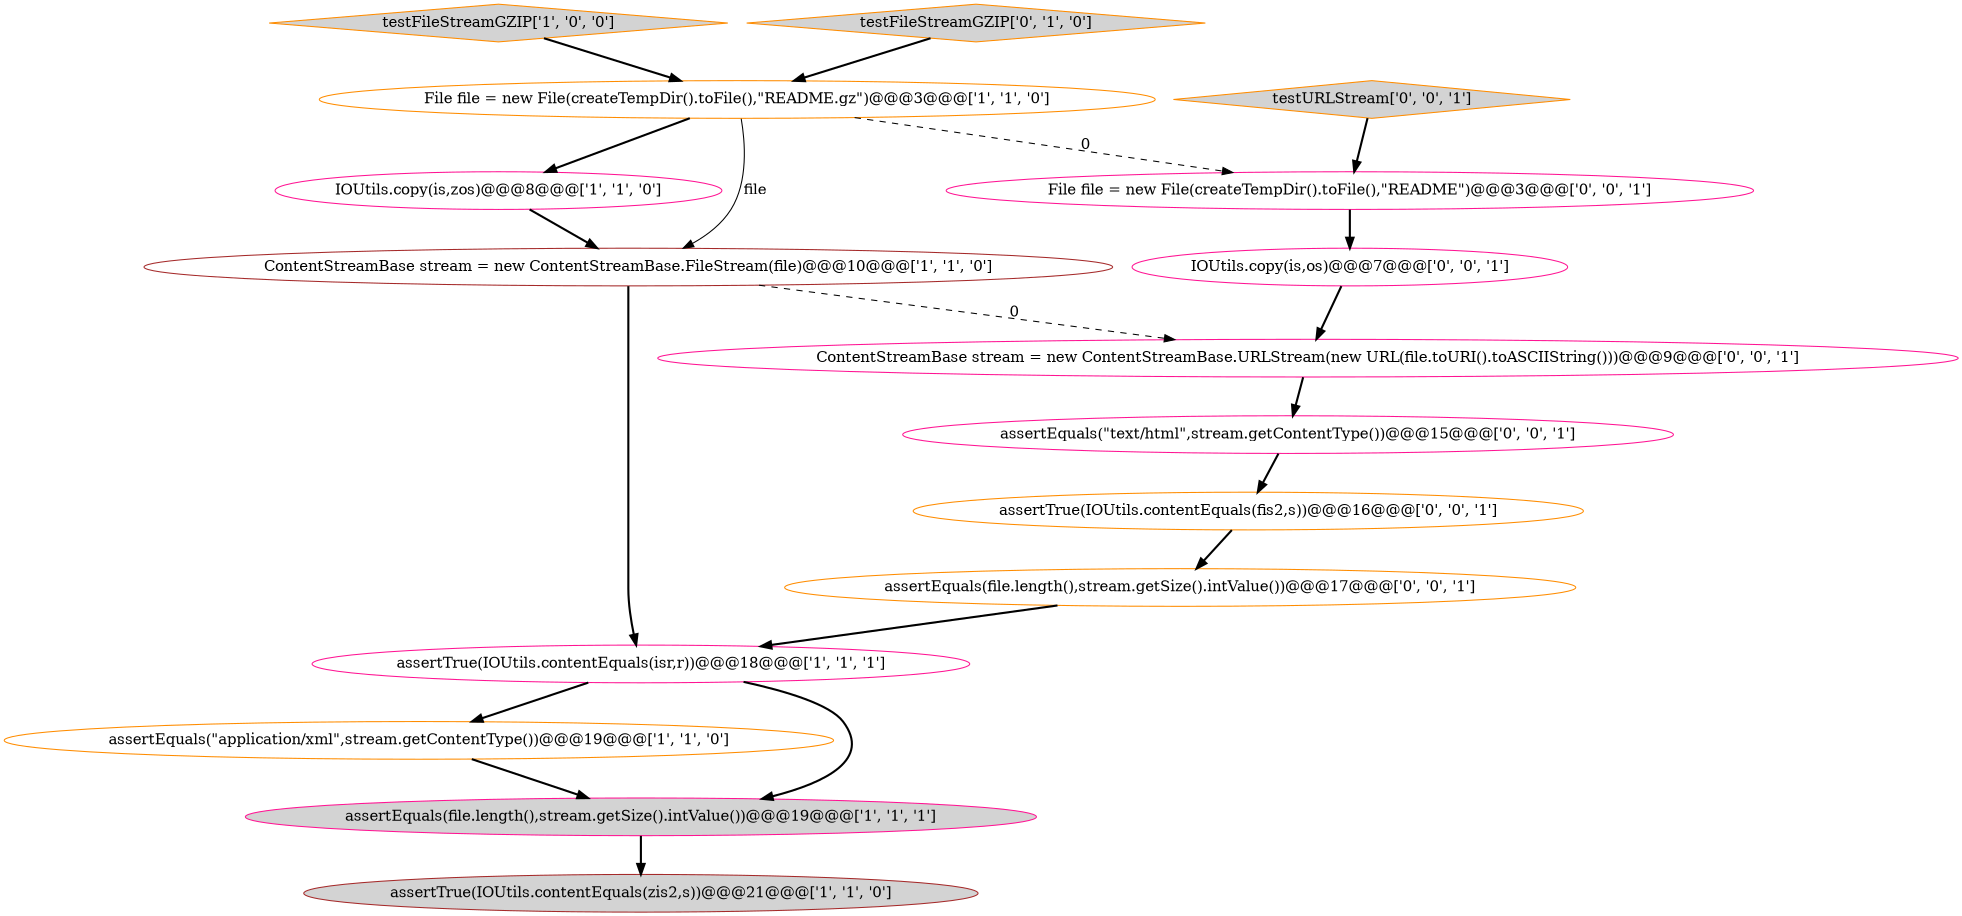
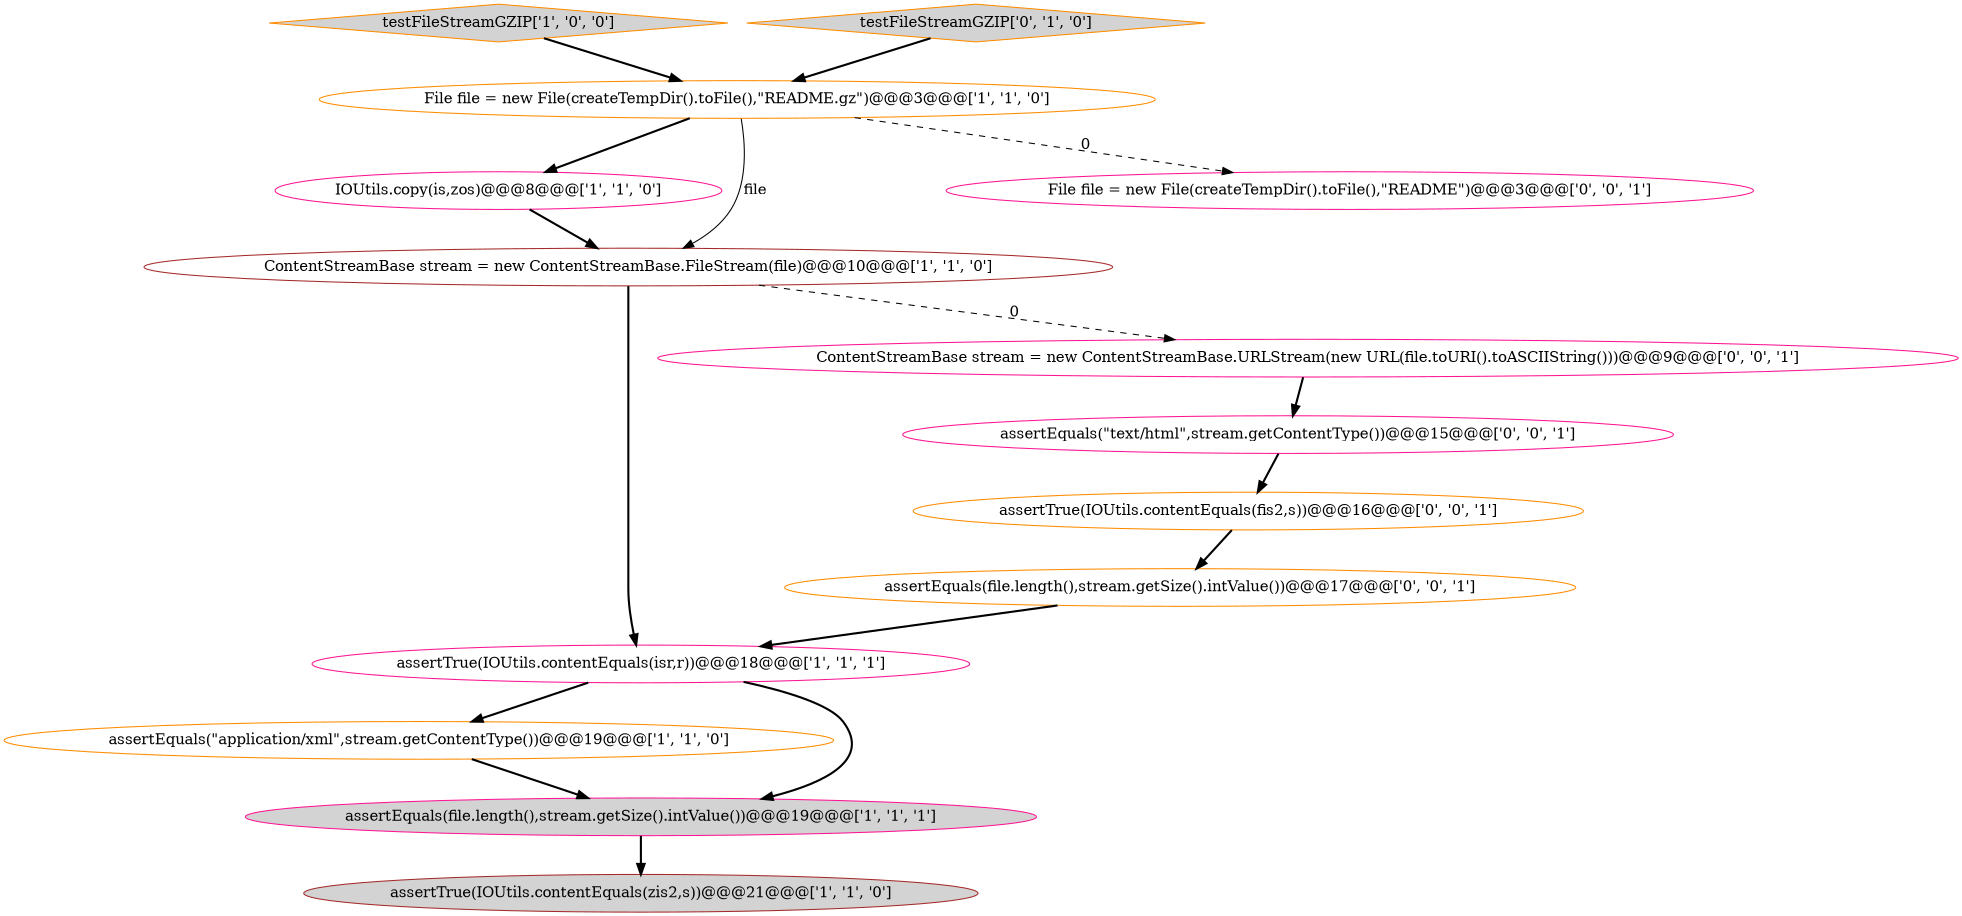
node "testURLStream['0', '0', '1']": removed
node "IOUtils.copy(is,os)@@@7@@@['0', '0', '1']": removed
